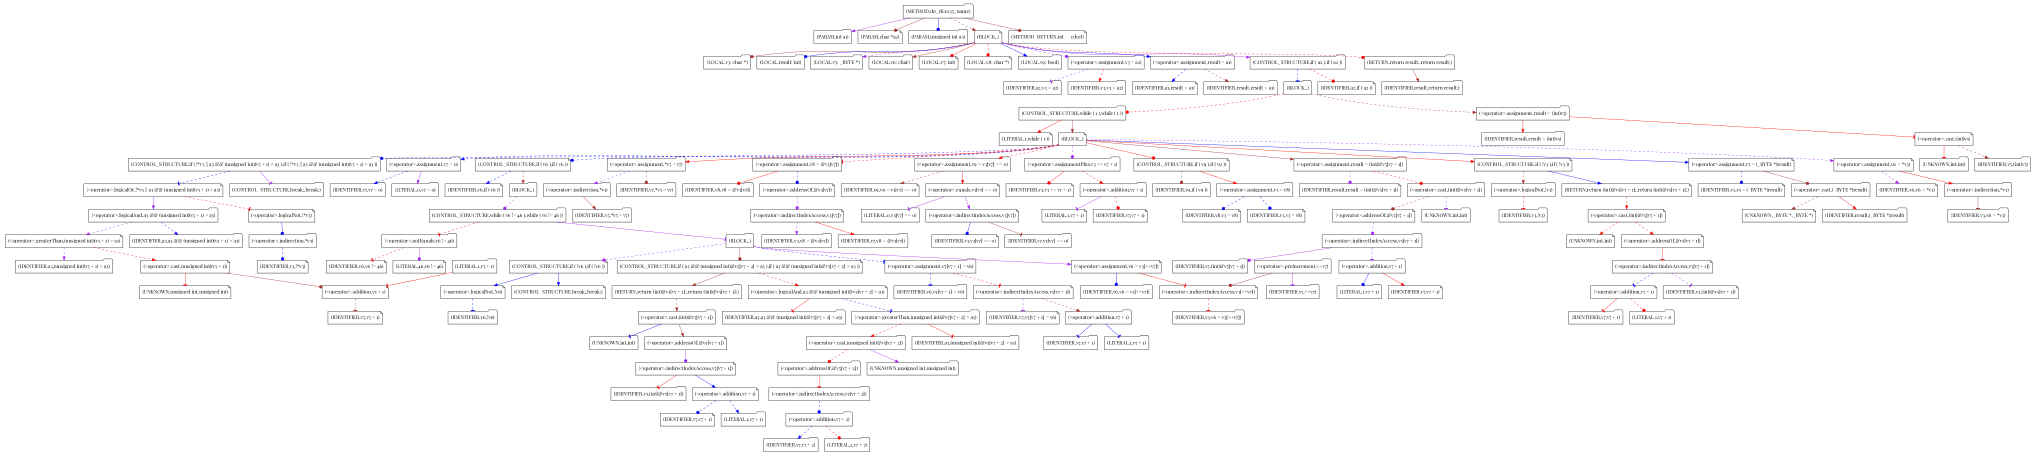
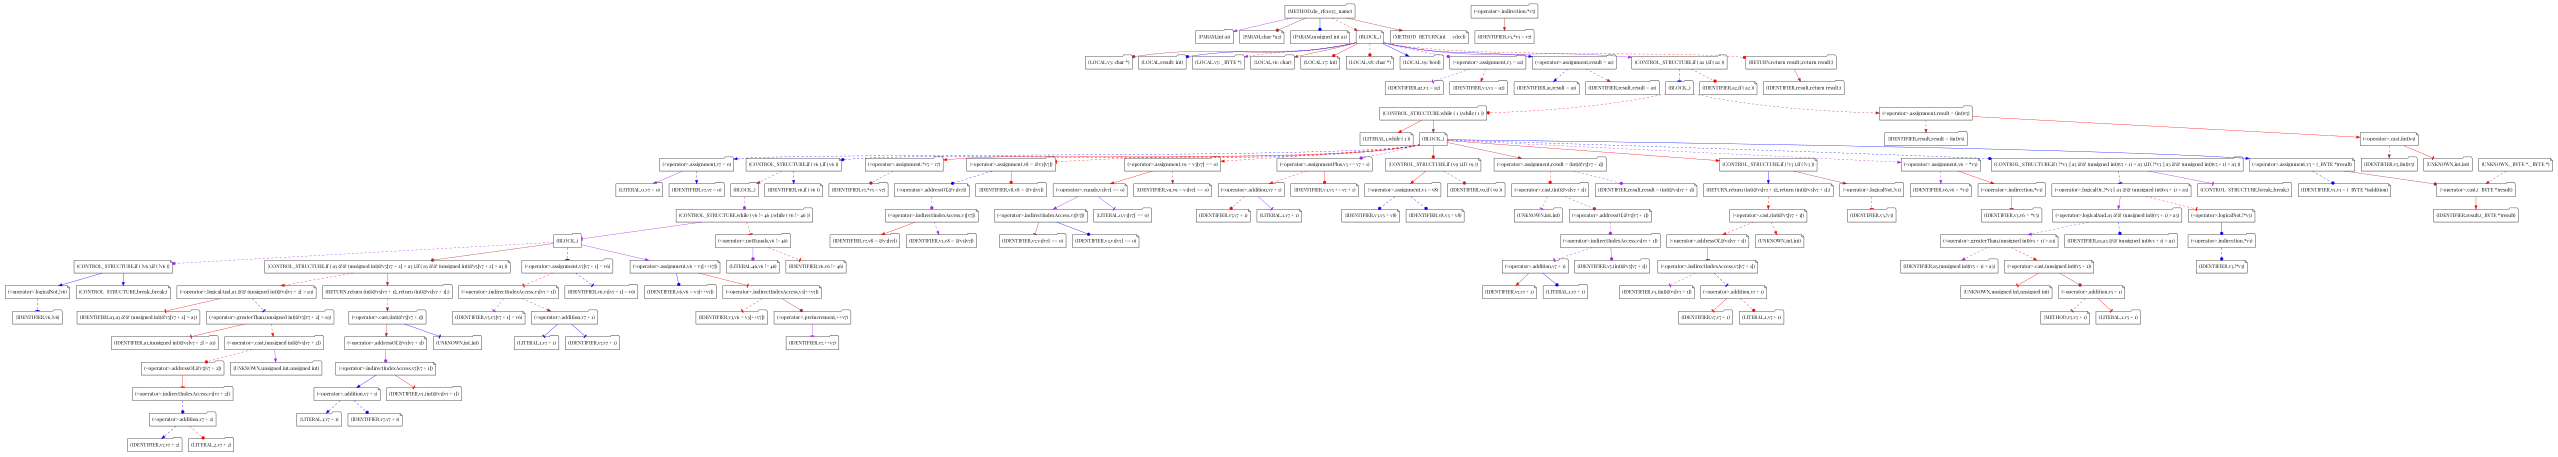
edge "(METHOD,do_rfc1035_name)" -> "(METHOD_RETURN,int __cdecl)": arrowhead dot -> normal
node "(PARAM,unsigned int a3)": shape folder -> note
edge "(<operator>.assignment,result = (int)v5)" -> "(IDENTIFIER,result,result = (int)v5)": style solid -> dashed
edge "(<operator>.assignment,result = (int)v5)" -> "(<operator>.cast,(int)v5)": arrowhead tee -> normal
edge "(CONTROL_STRUCTURE,if ( !v3 ),if ( !v3 ))" -> "(<operator>.logicalNot,!v3)": style dashed -> solid
edge "(<operator>.assignment,*v5 = v7)" -> "(<operator>.indirection,*v5)": removed
node "(IDENTIFIER,v5,v5 = (_BYTE *)result)": label "(IDENTIFIER,v5,v5 = (_BYTE *)result)" -> "(IDENTIFIER,v5,v5 = (_BYTE *)addition)"
edge "(<operator>.cast,(_BYTE *)result)" -> "(UNKNOWN,_BYTE *,_BYTE *)": reversed
edge "(<operator>.logicalAnd,a3 && (unsigned int)(v5 + 1) > a3)" -> "(IDENTIFIER,a3,a3 && (unsigned int)(v5 + 1) > a3)": arrowhead normal -> dot
edge "(LITERAL,1,v5 + 1)" -> "(<operator>.addition,v5 + 1)": reversed
edge "(<operator>.preIncrement,++v7)" -> "(<operator>.indirectIndexAccess,v3[++v7])": reversed
node "(IDENTIFIER,v5,v5 + 1)": label "(IDENTIFIER,v5,v5 + 1)" -> "(METHOD,v5,v5 + 1)"
